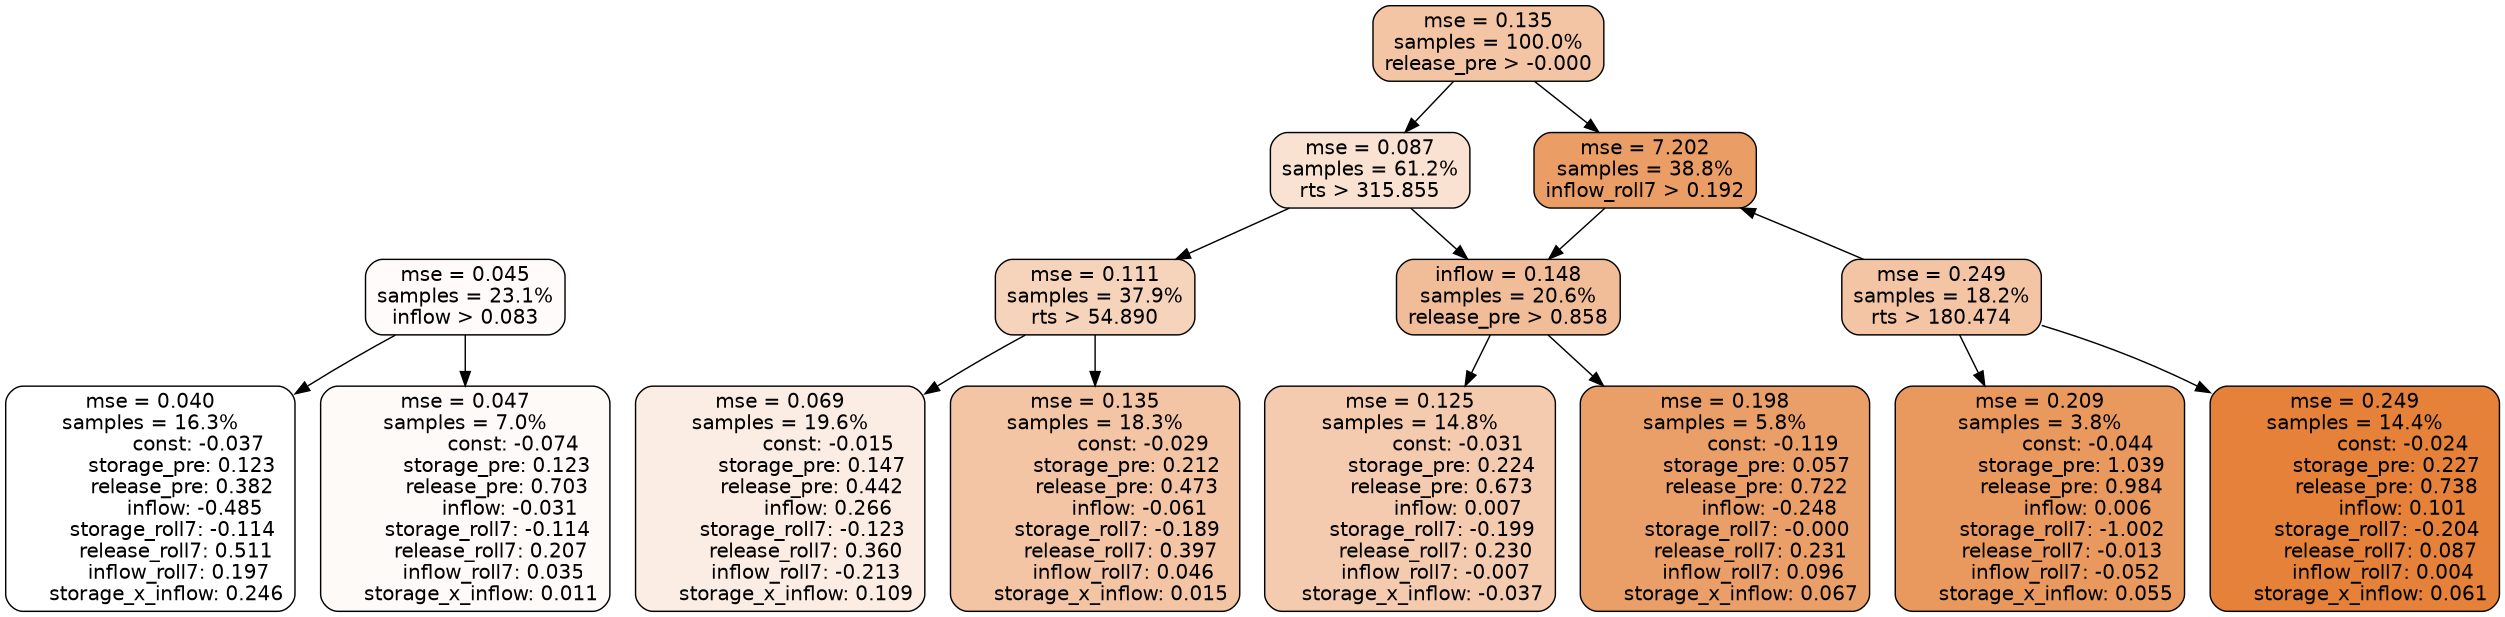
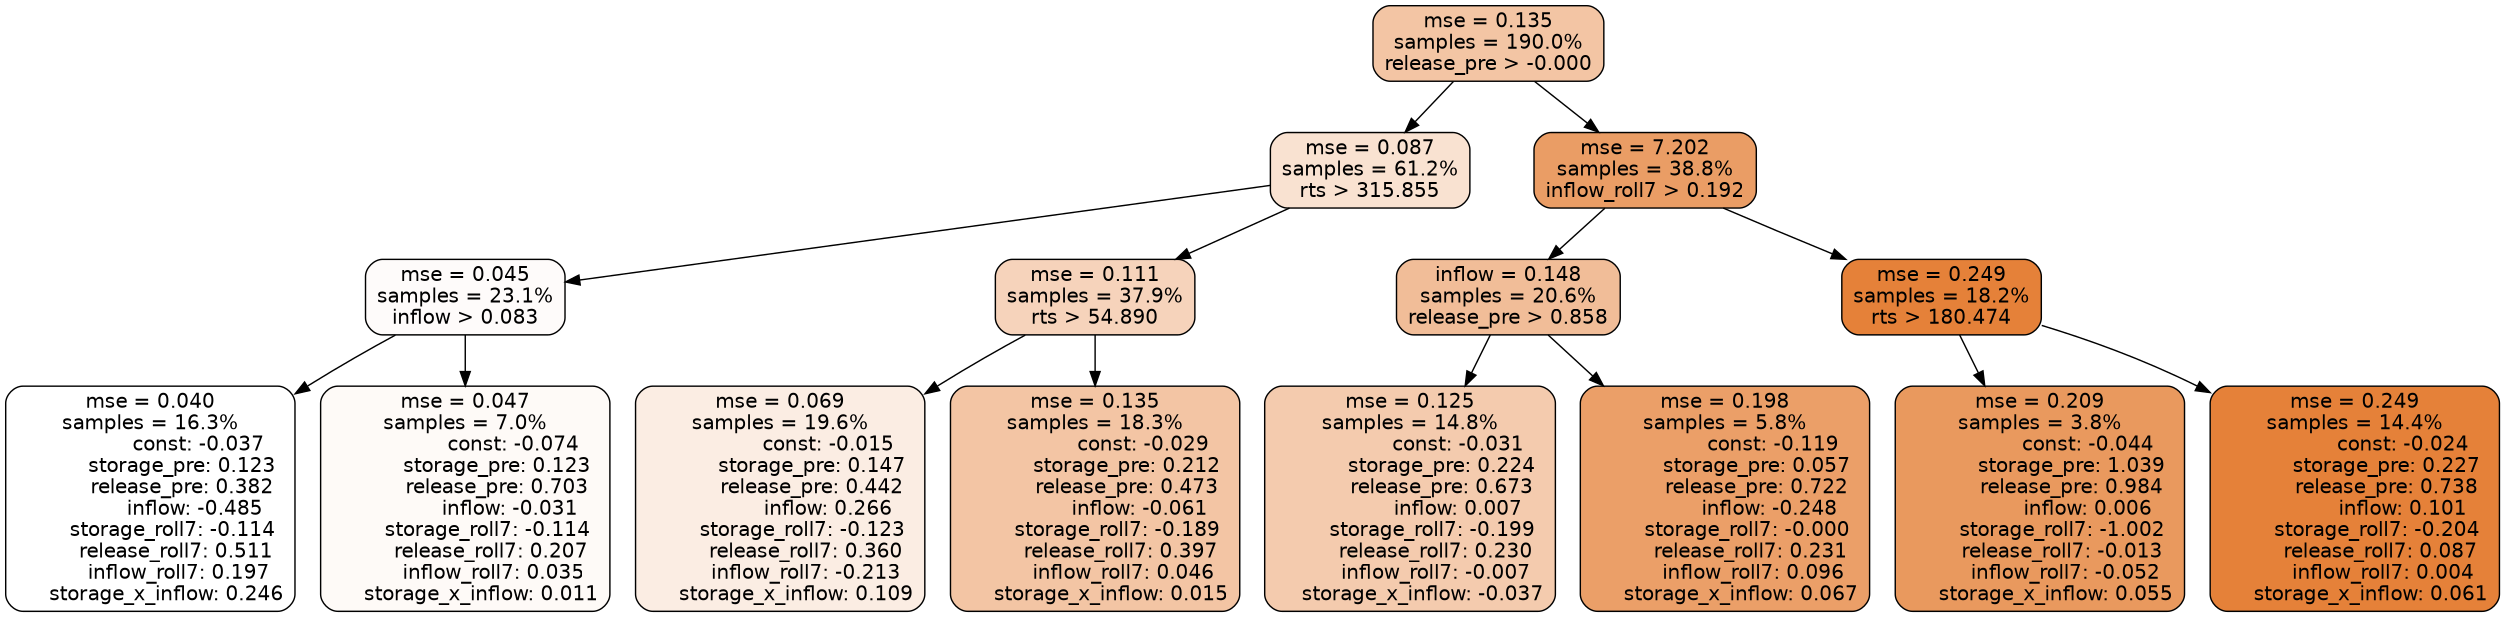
node "mse = 0.135 samples = 100.0% release_pre > -0.000": label "mse = 0.135 samples = 100.0% release_pre > -0.000" -> "mse = 0.135 samples = 190.0% release_pre > -0.000"
edge "mse = 0.087 samples = 61.2% rts > 315.855" -> "inflow = 0.148 samples = 20.6% release_pre > 0.858": now "mse = 0.087 samples = 61.2% rts > 315.855" -> "mse = 0.045 samples = 23.1% inflow > 0.083"
edge "mse = 0.249 samples = 18.2% rts > 180.474" -> "mse = 7.202 samples = 38.8% inflow_roll7 > 0.192": reversed
node "mse = 0.249 samples = 18.2% rts > 180.474": fillcolor #f3c5a4 -> #e58139
